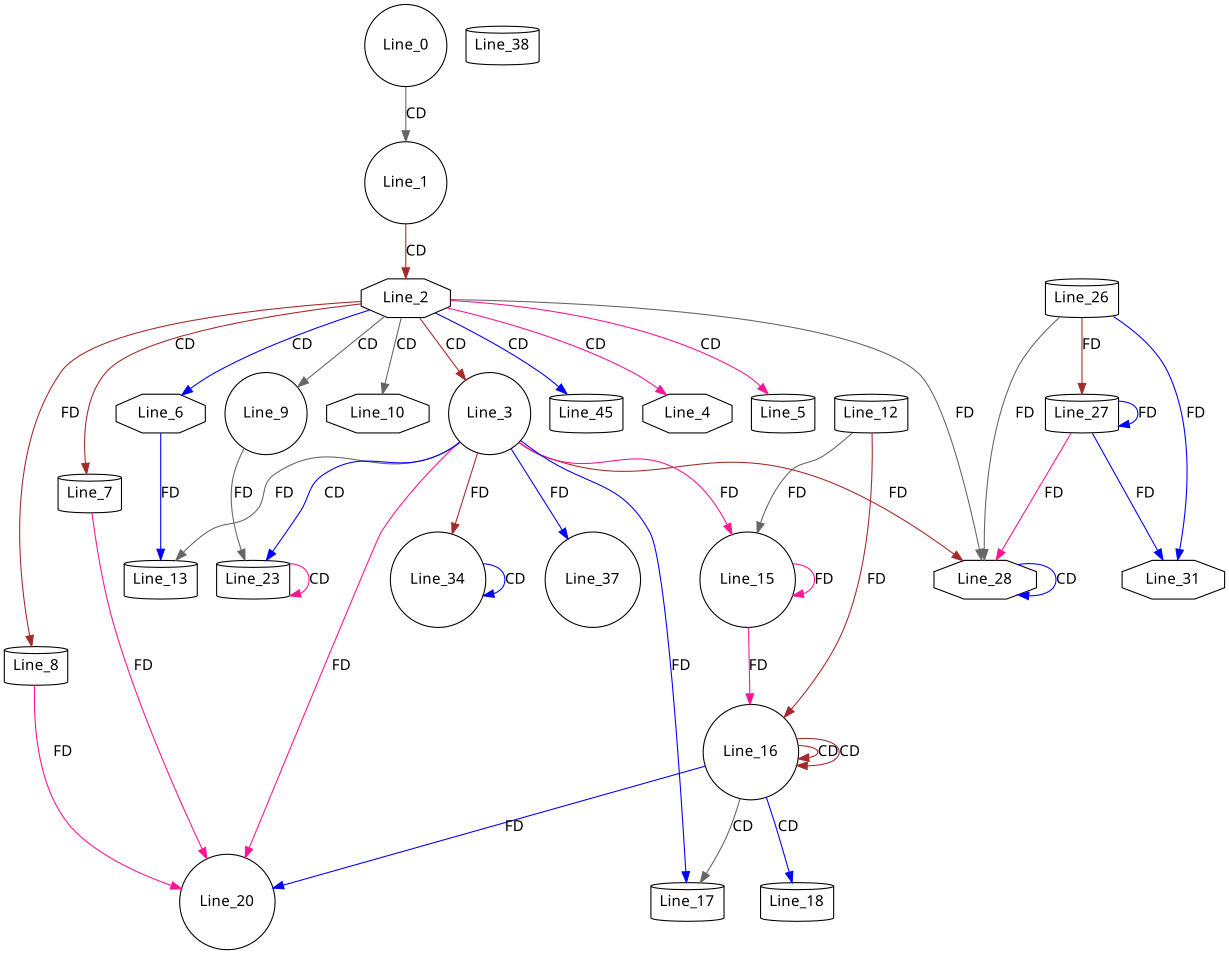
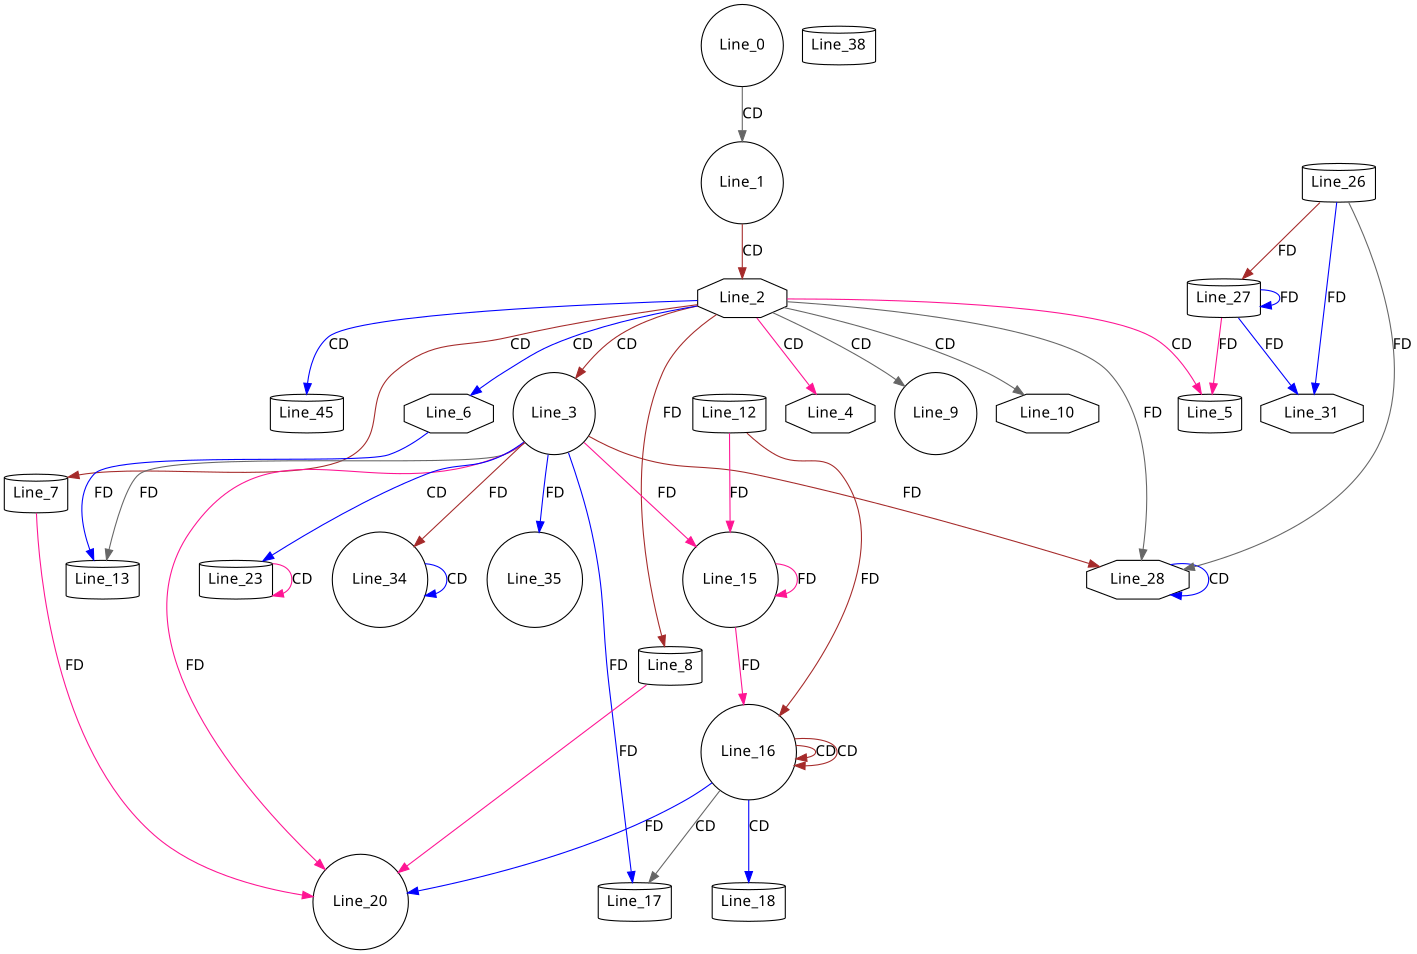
edge "Line_12" -> "Line_15": color gray40 -> deeppink
edge "Line_27" -> "Line_28": now "Line_27" -> "Line_5"
edge "Line_9" -> "Line_23": removed, label "FD"
node "Line_37": label "Line_37" -> "Line_35"
